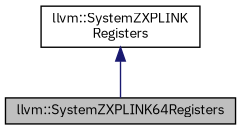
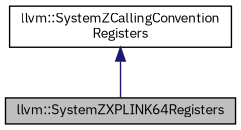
node "llvm::SystemZXPLINK Registers": label "llvm::SystemZXPLINK Registers" -> "llvm::SystemZCallingConvention Registers"
